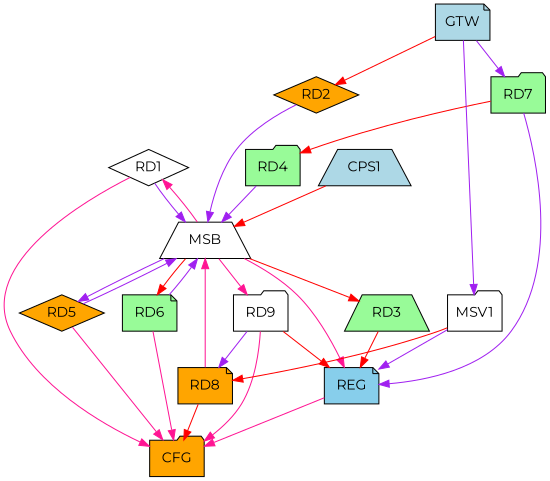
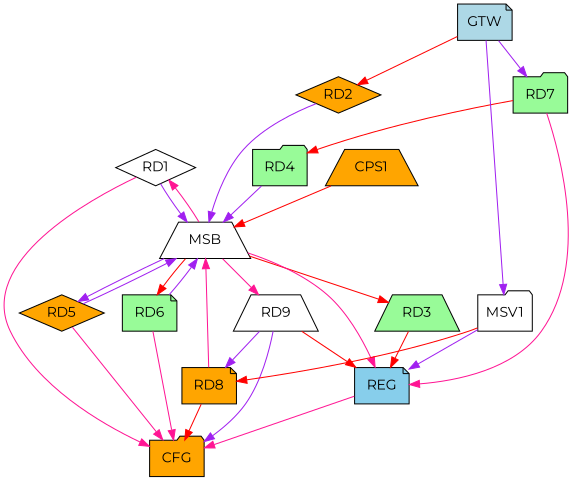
node "CPS1": fillcolor lightblue -> orange
edge "RD7" -> "REG": color purple -> deeppink
node "RD9": shape folder -> trapezium
edge "RD9" -> "CFG": color deeppink -> purple
